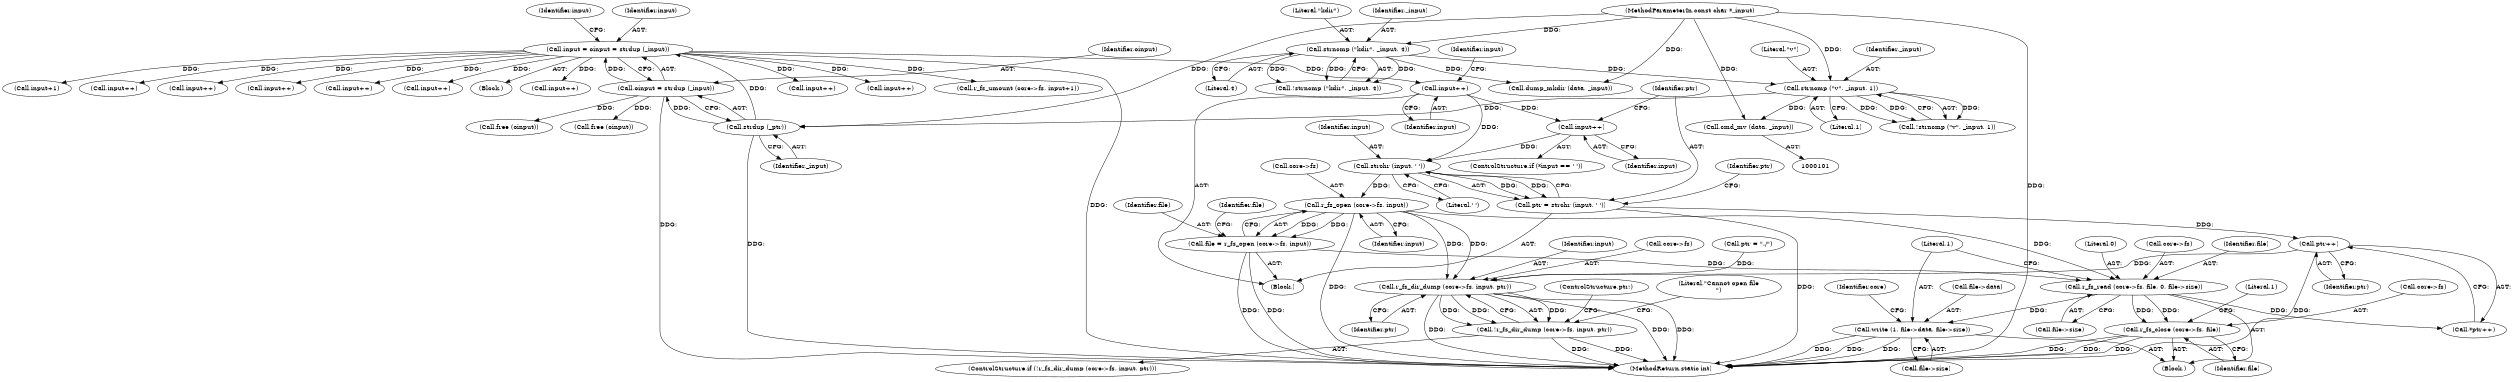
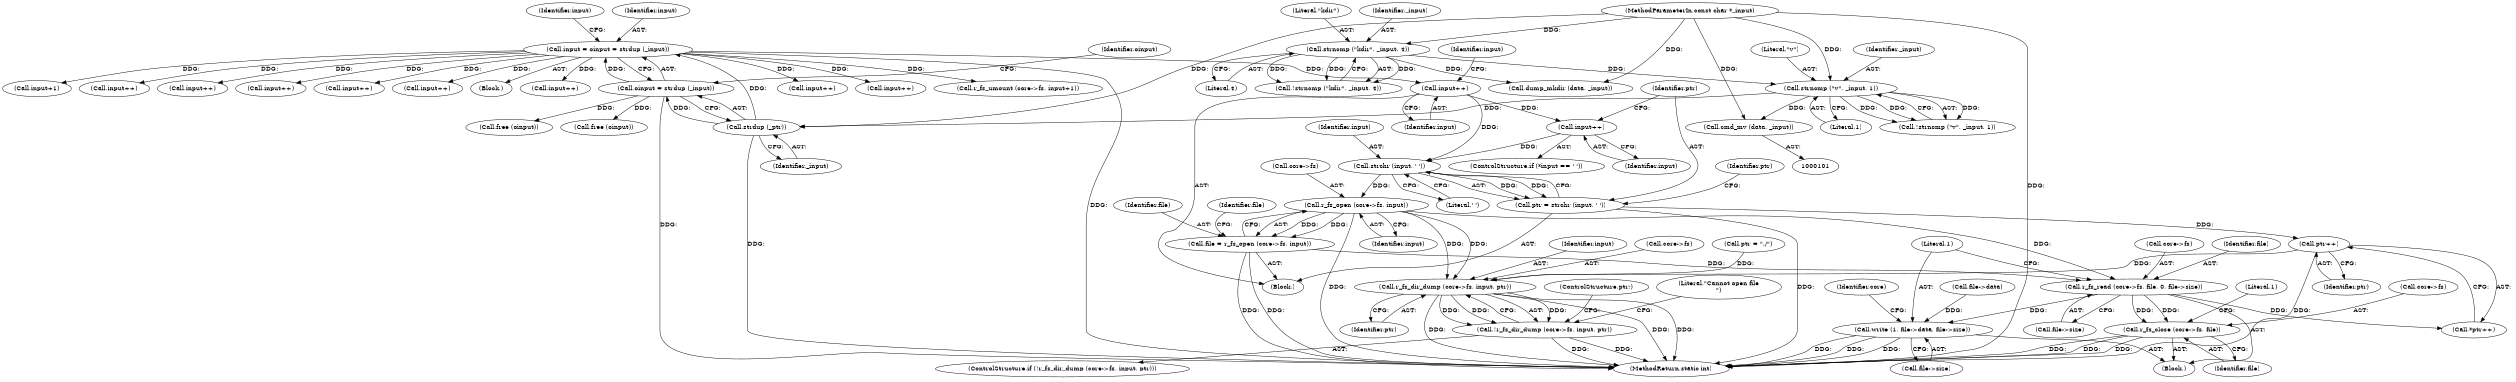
edge "(Identifier,oinput)" -> "(Call,oinput = strdup (_input))": label "AST: " -> "CFG: "
node "(Literal,0)": removed
edge "(Call,file->data)" -> "(Call,write (1, file->data, file->size))": label "AST: " -> "DDG: "
